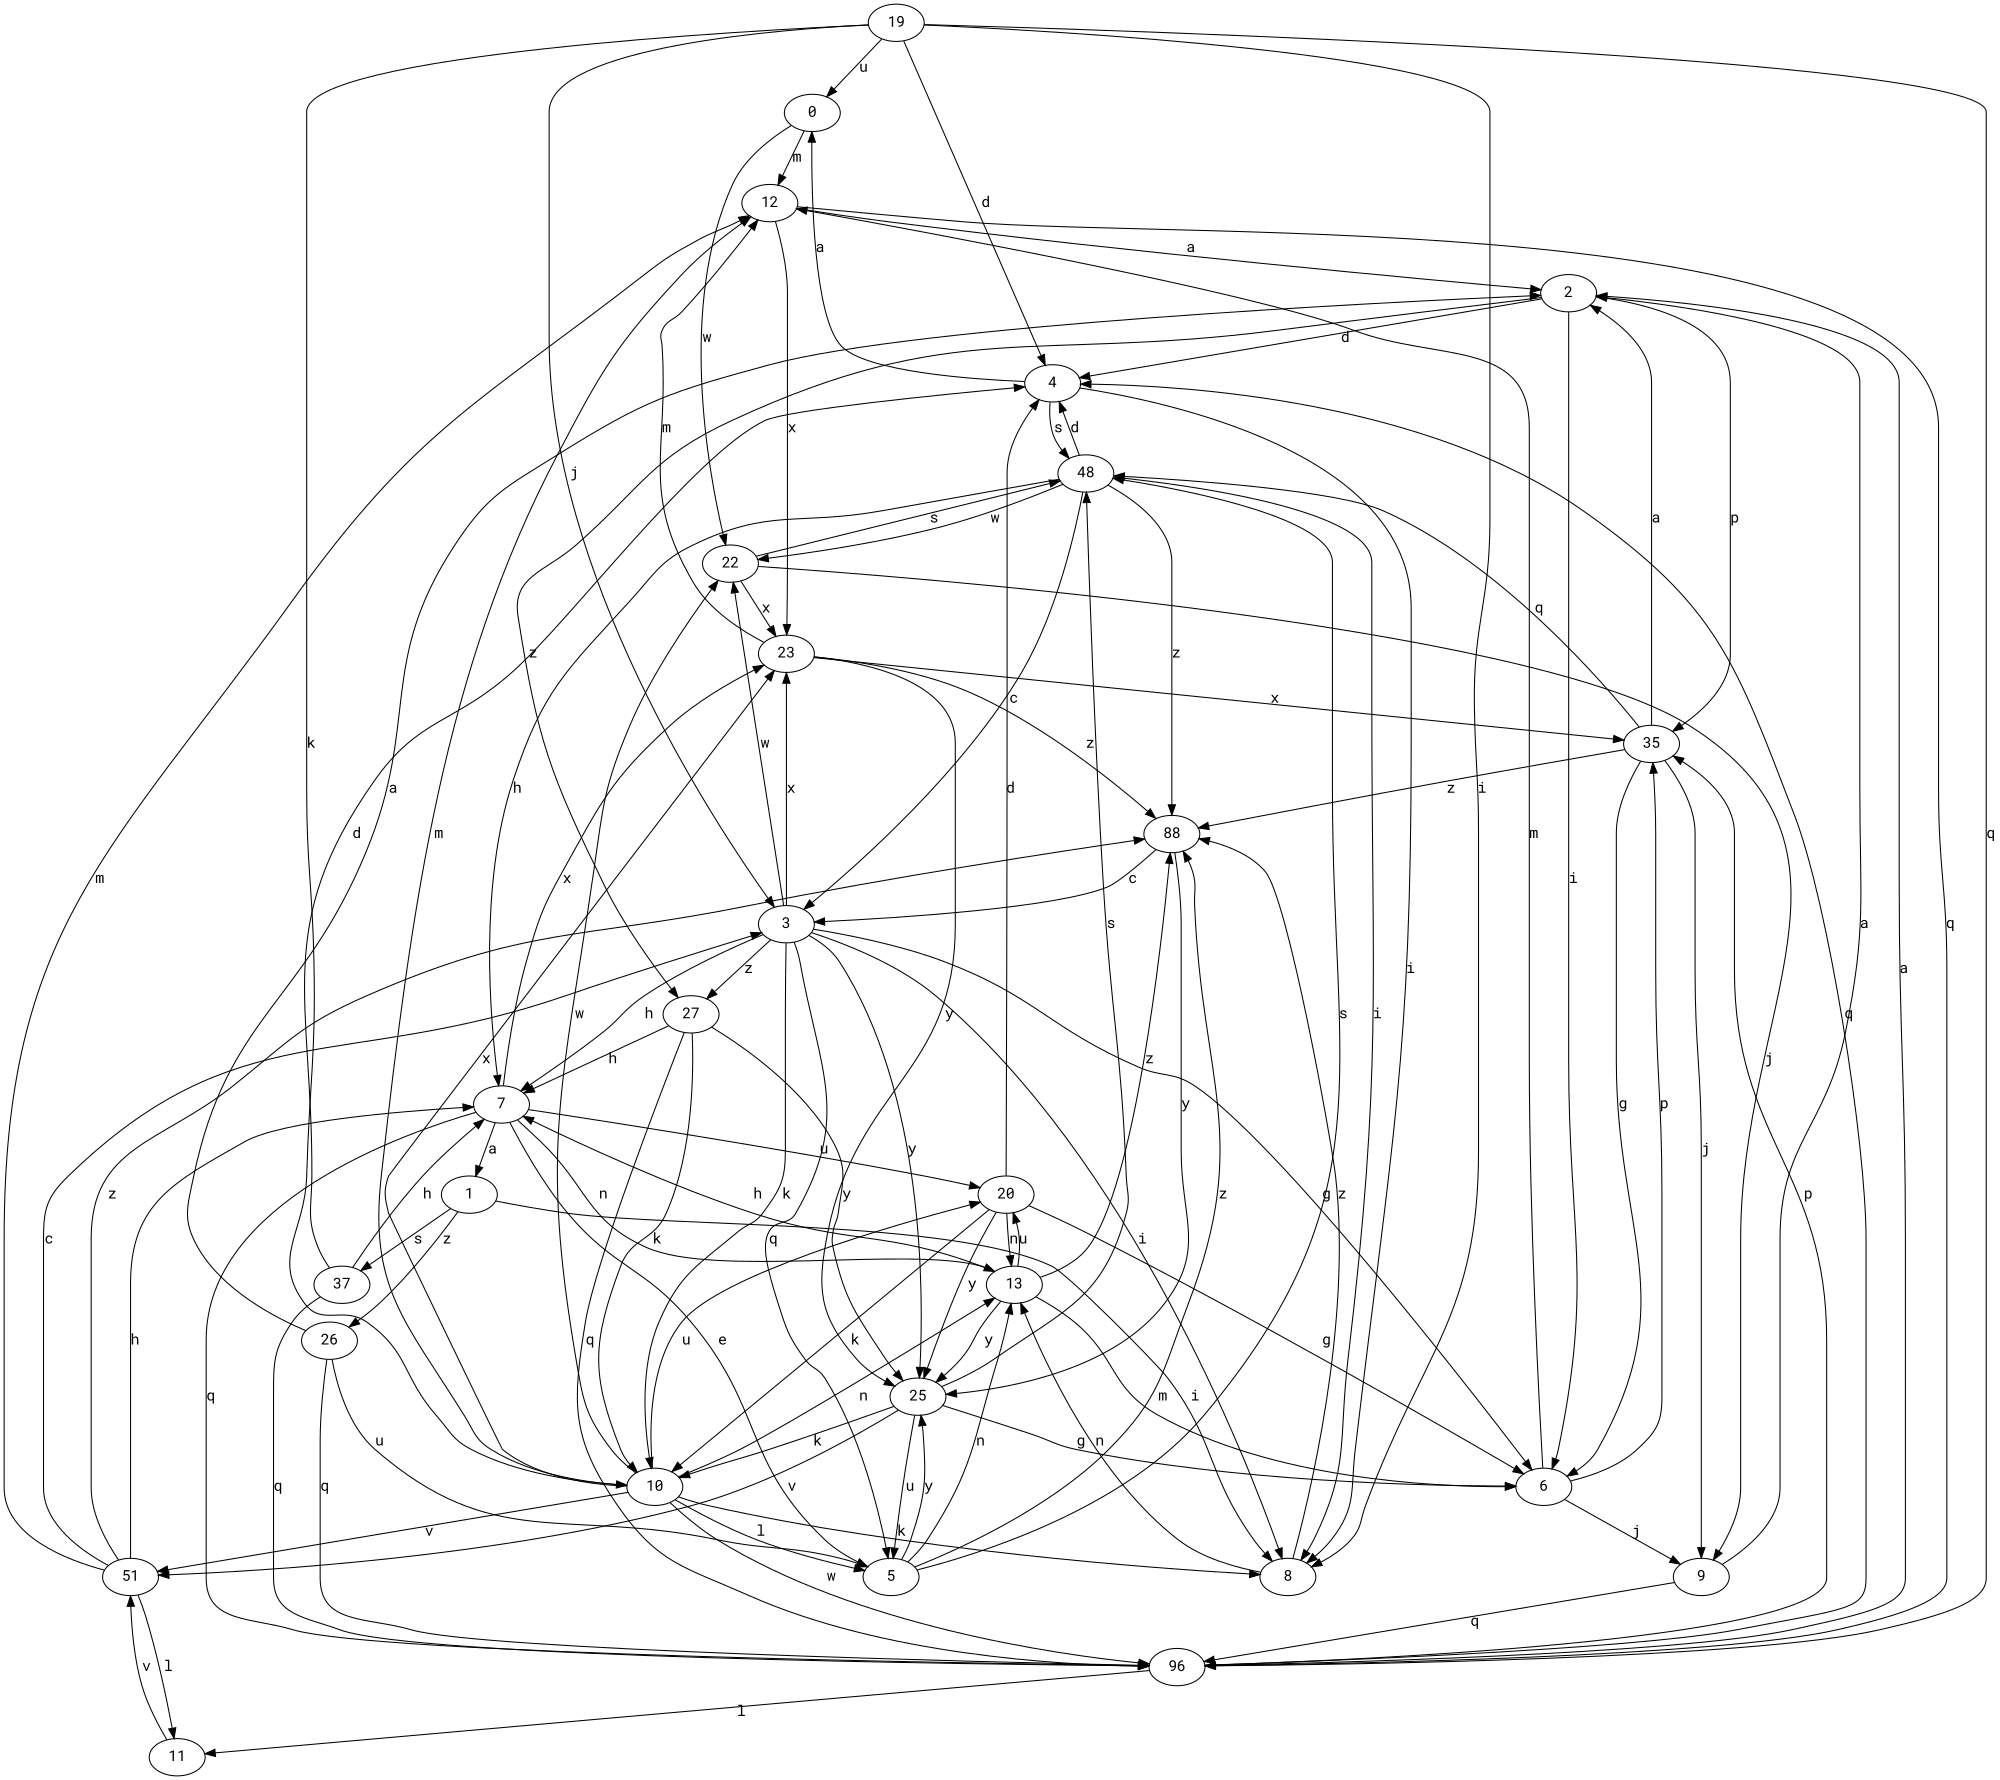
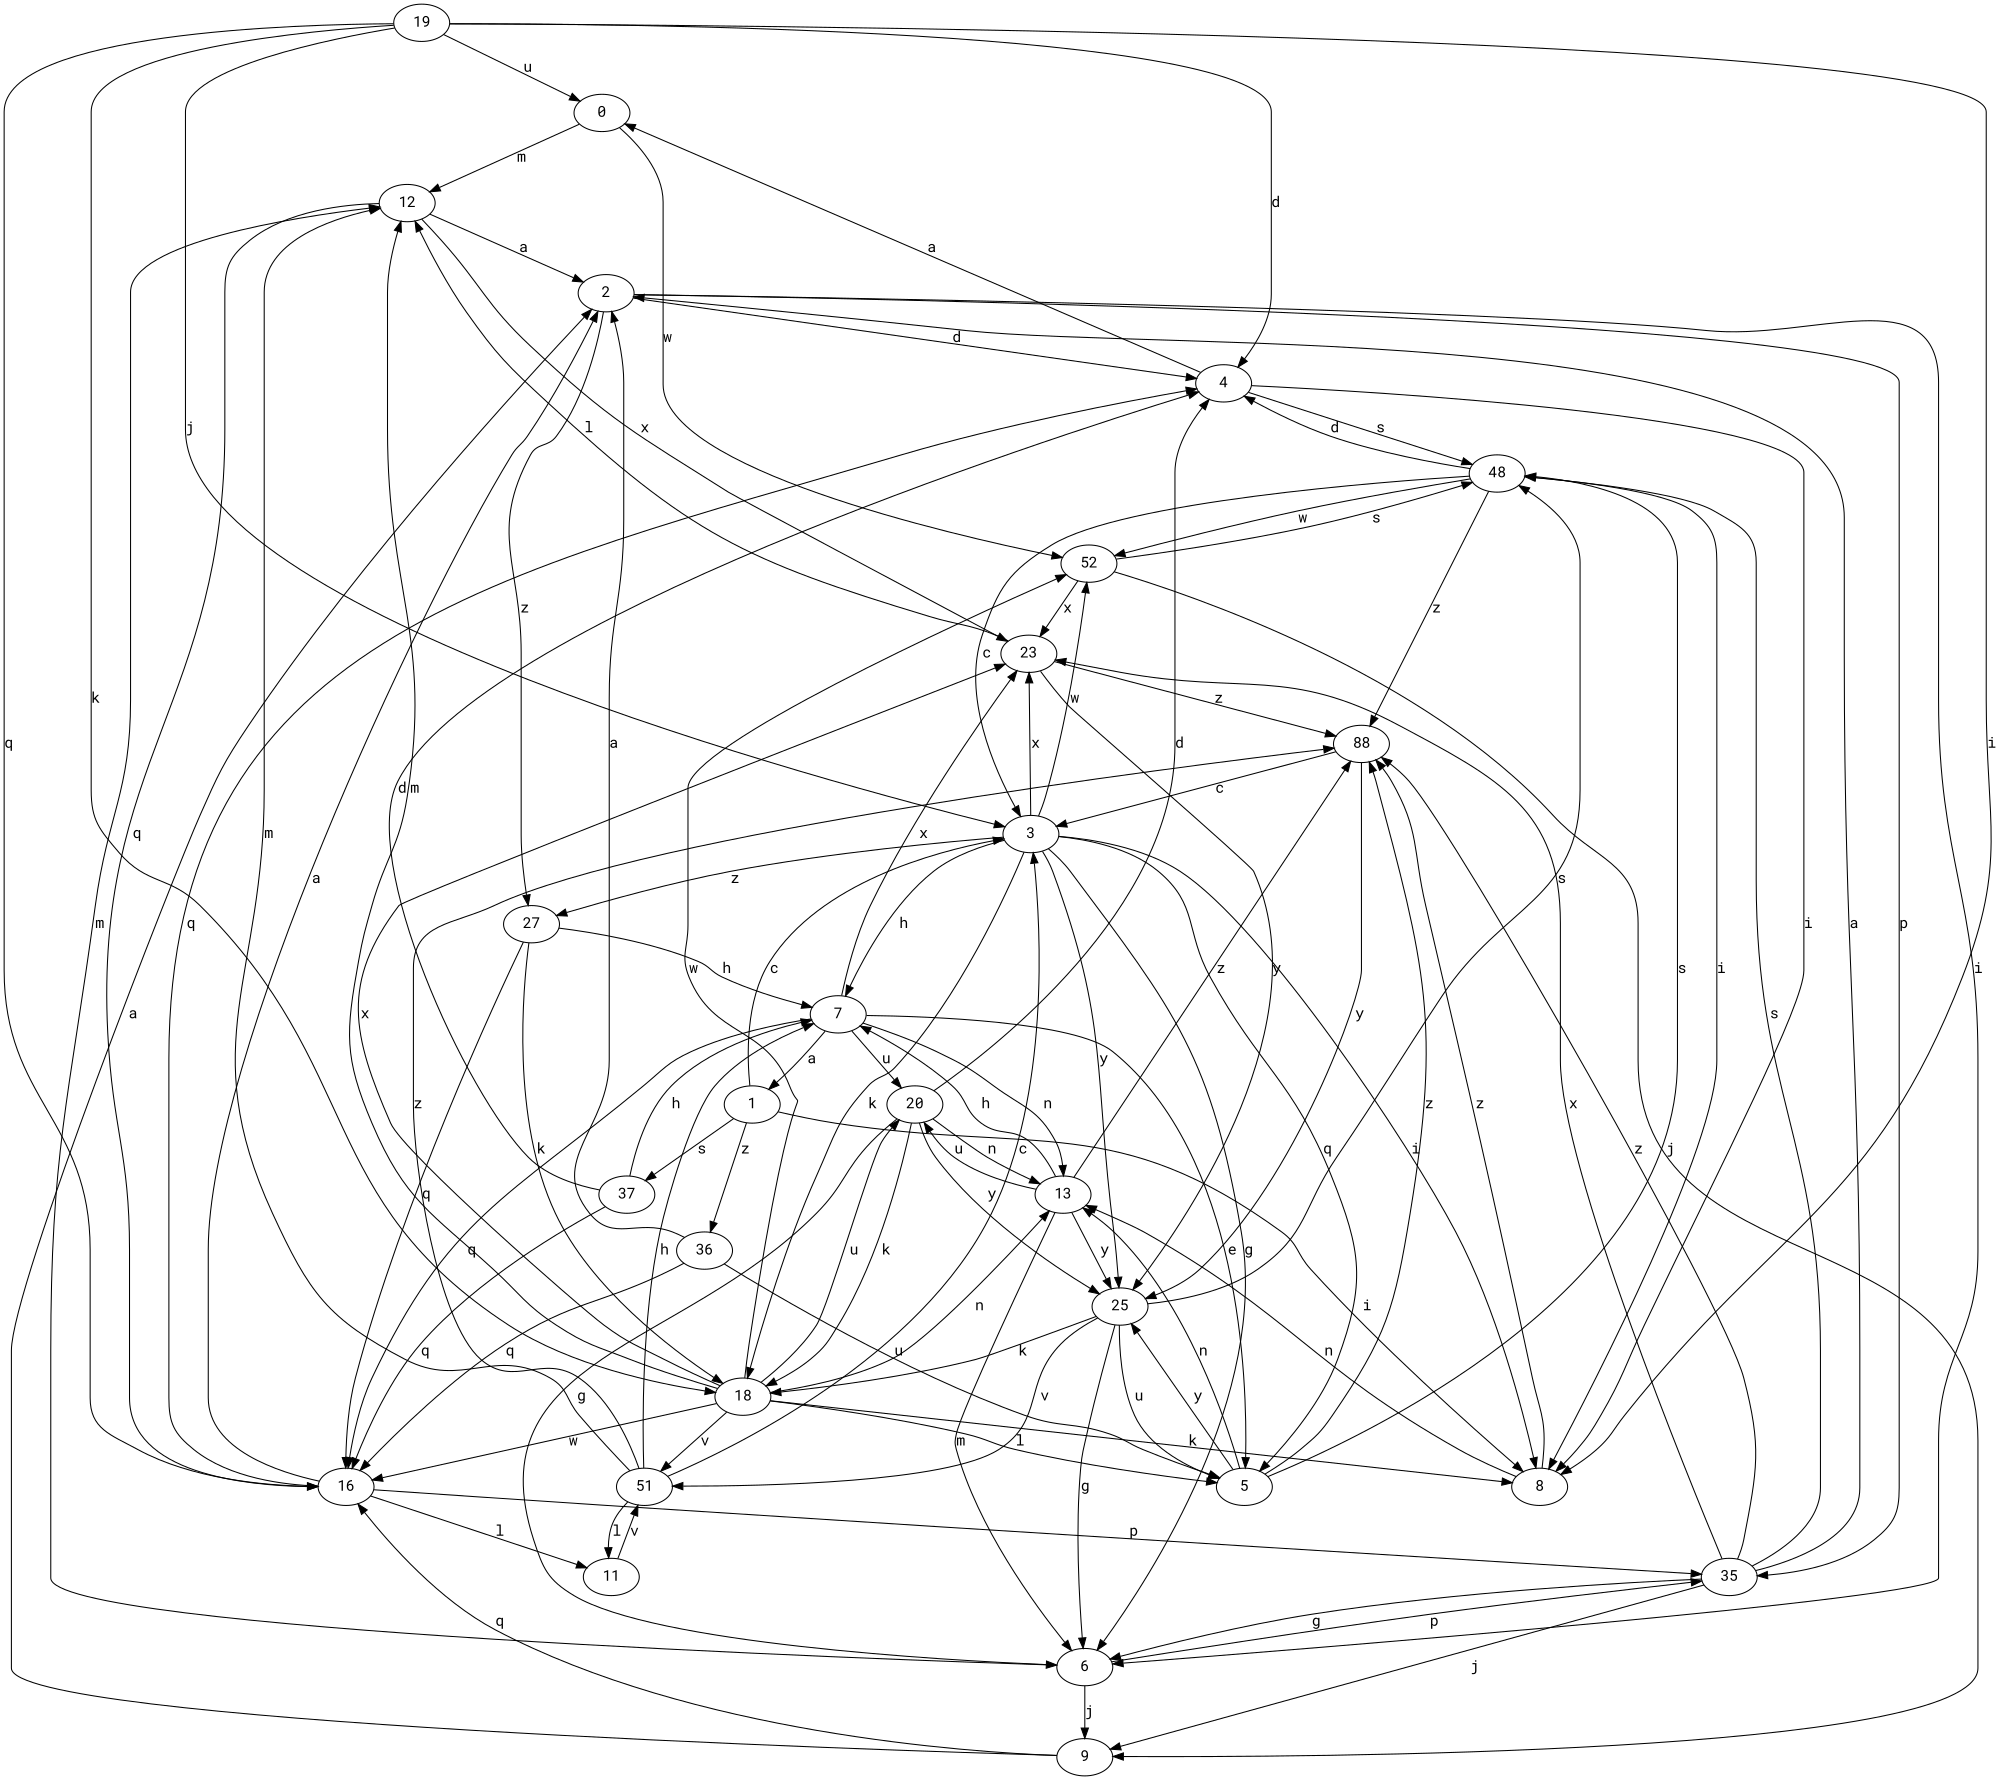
edge "23" -> "12": label "m" -> "l"
node "22": label "22" -> "52"
edge "48" -> "7": removed, label "h"
edge "35" -> "48": label "q" -> "s"
edge "23" -> "35": reversed
edge "1" -> "3": added, label "c"
edge "27" -> "25": removed, label "y"
node "26": label "26" -> "36"
node "10": label "10" -> "18"
node "96": label "96" -> "16"
